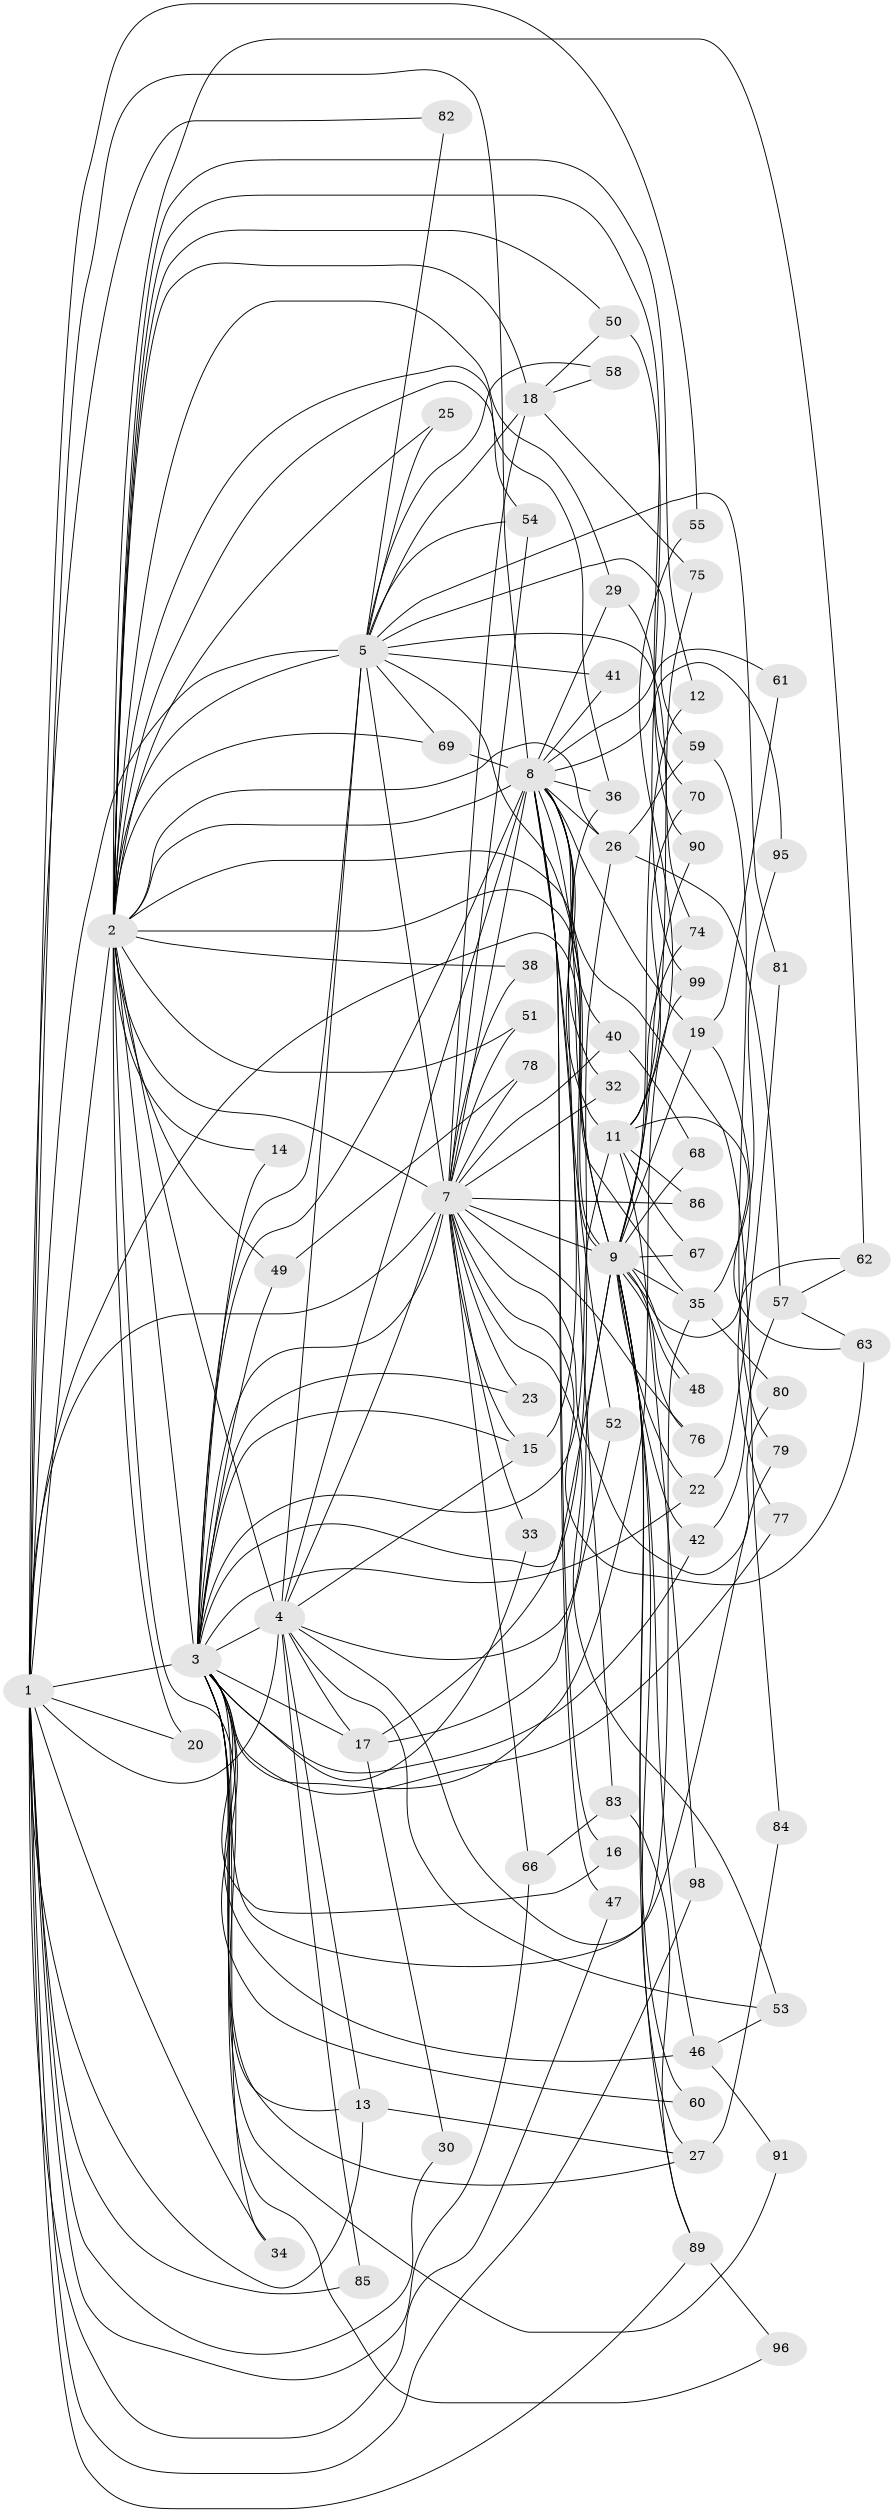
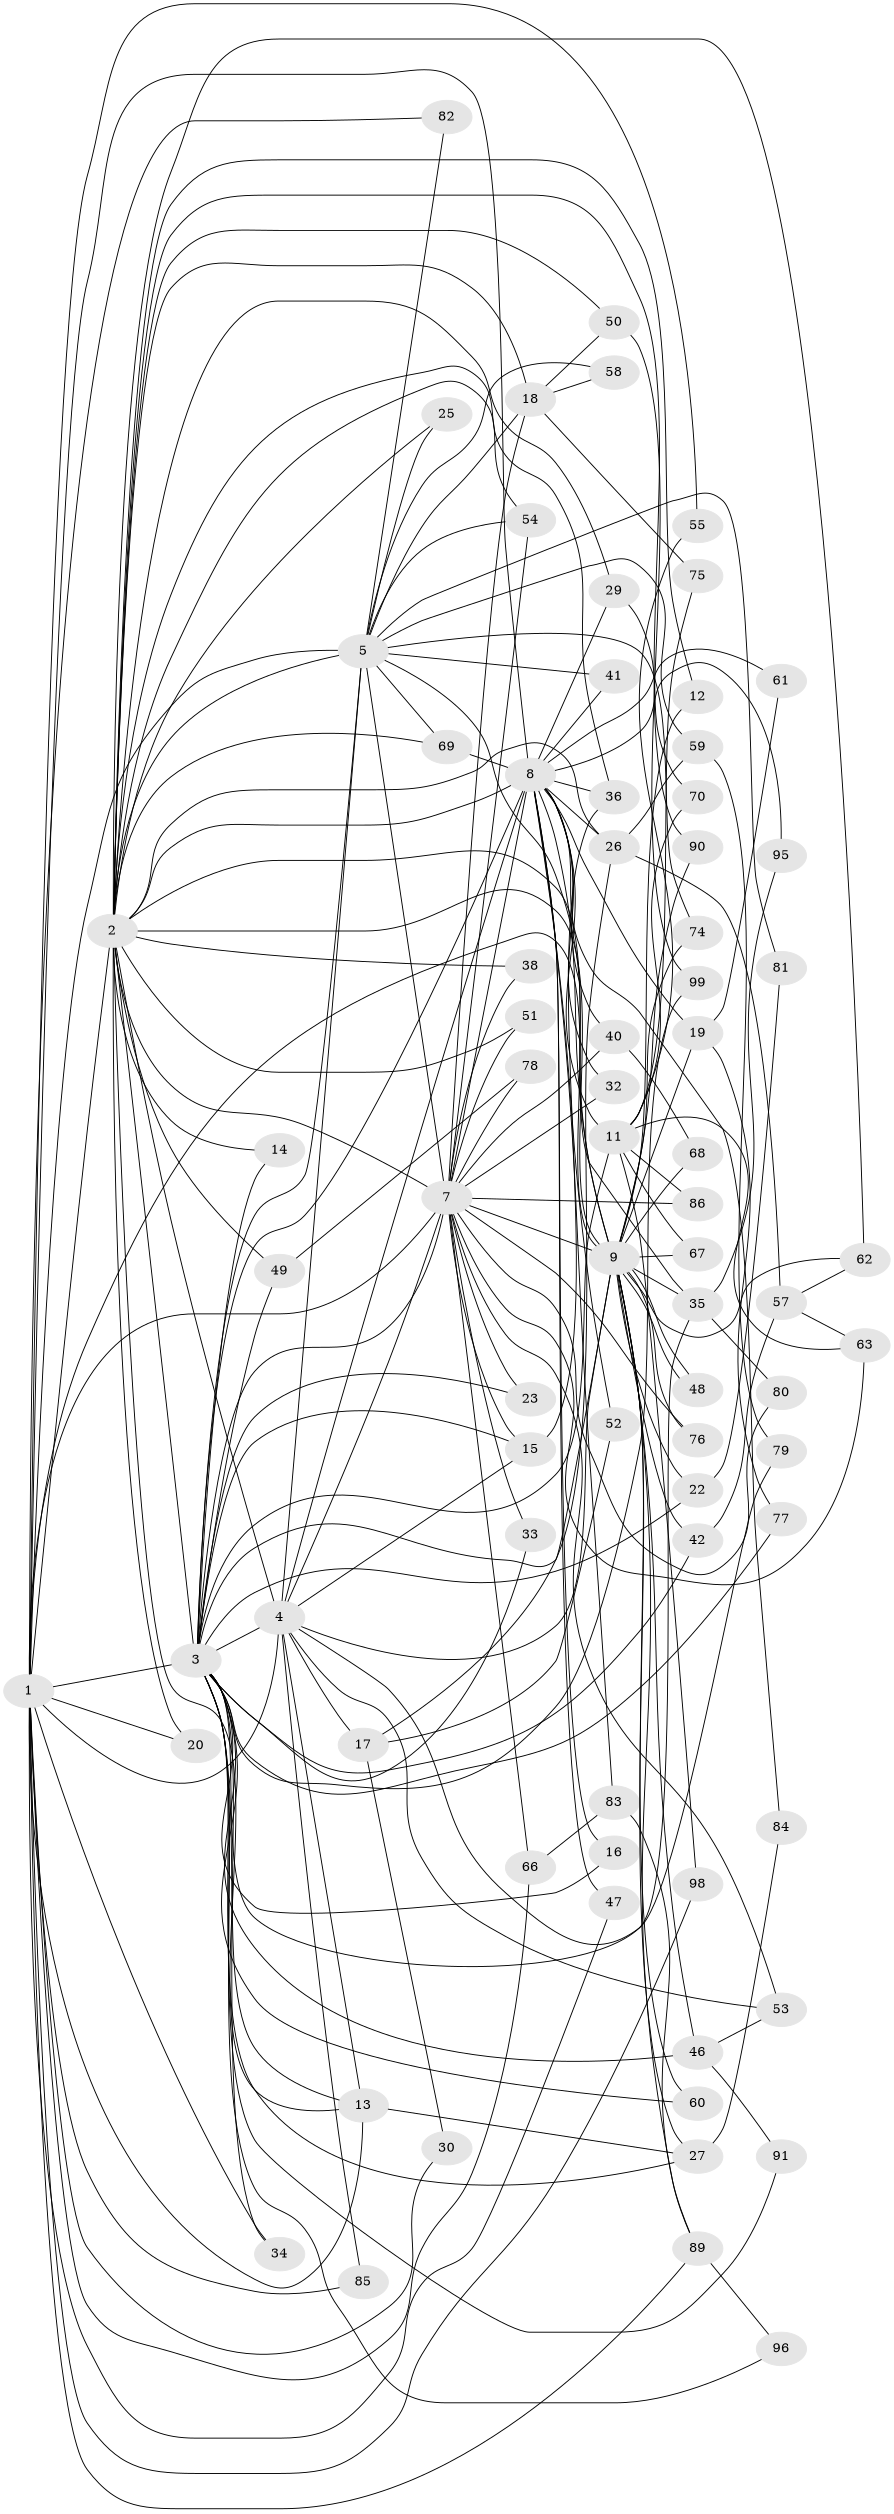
edge "3" -- "17": now "3" -- "13"
